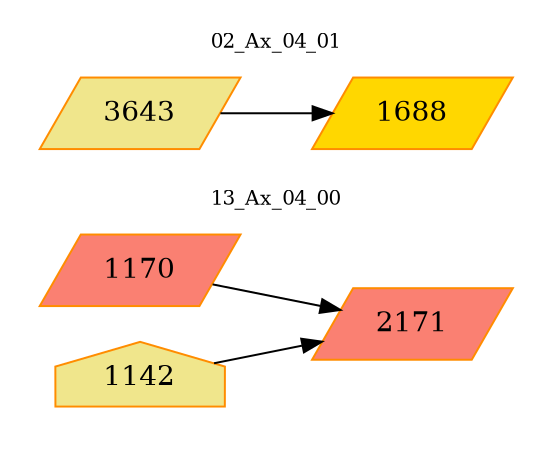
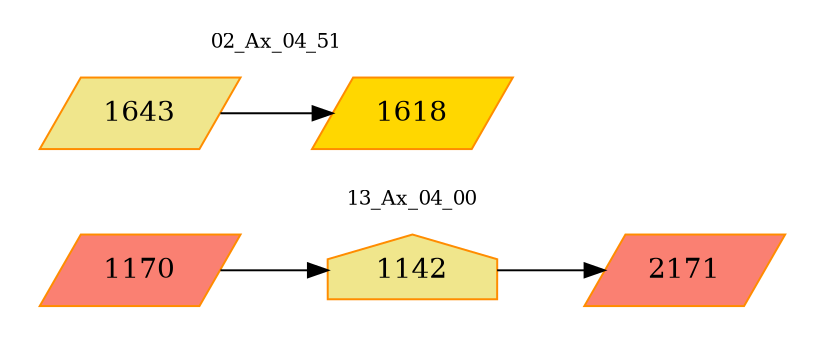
cluster "02_Ax_04_01": label "02_Ax_04_01" -> "02_Ax_04_51"
node "3643": label "3643" -> "1643"
node "1688": label "1688" -> "1618"
edge "1170" -> "2171": now "1170" -> "1142"
